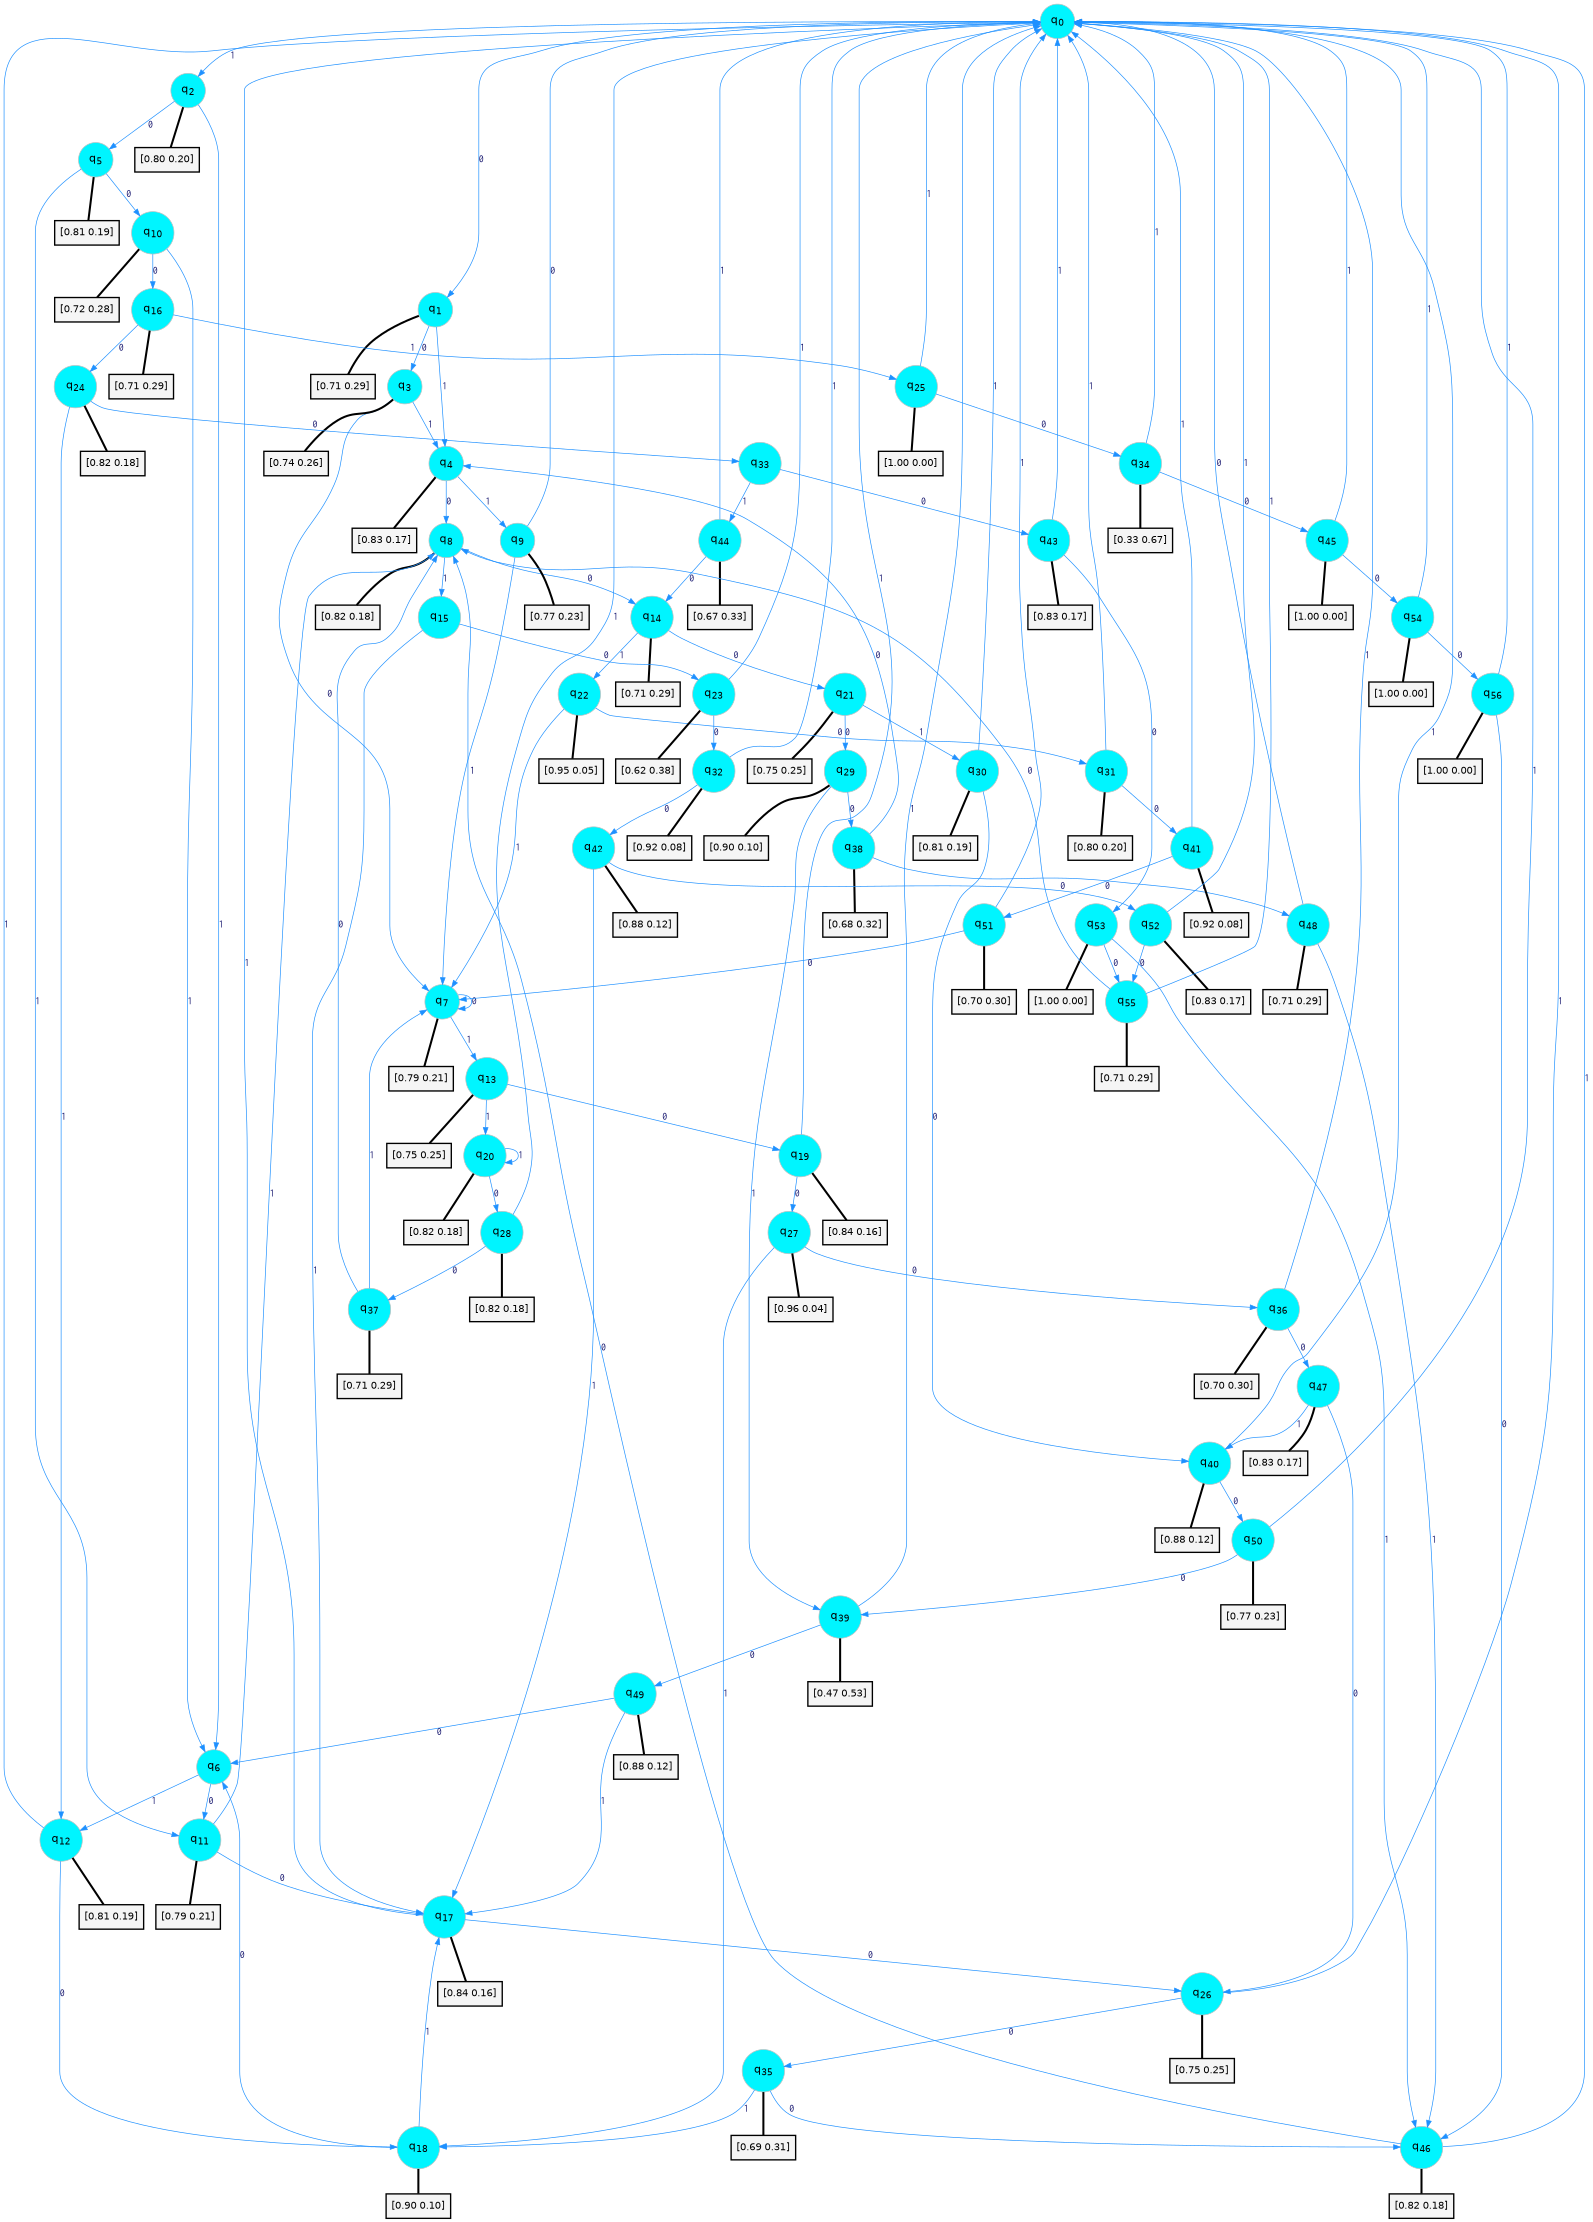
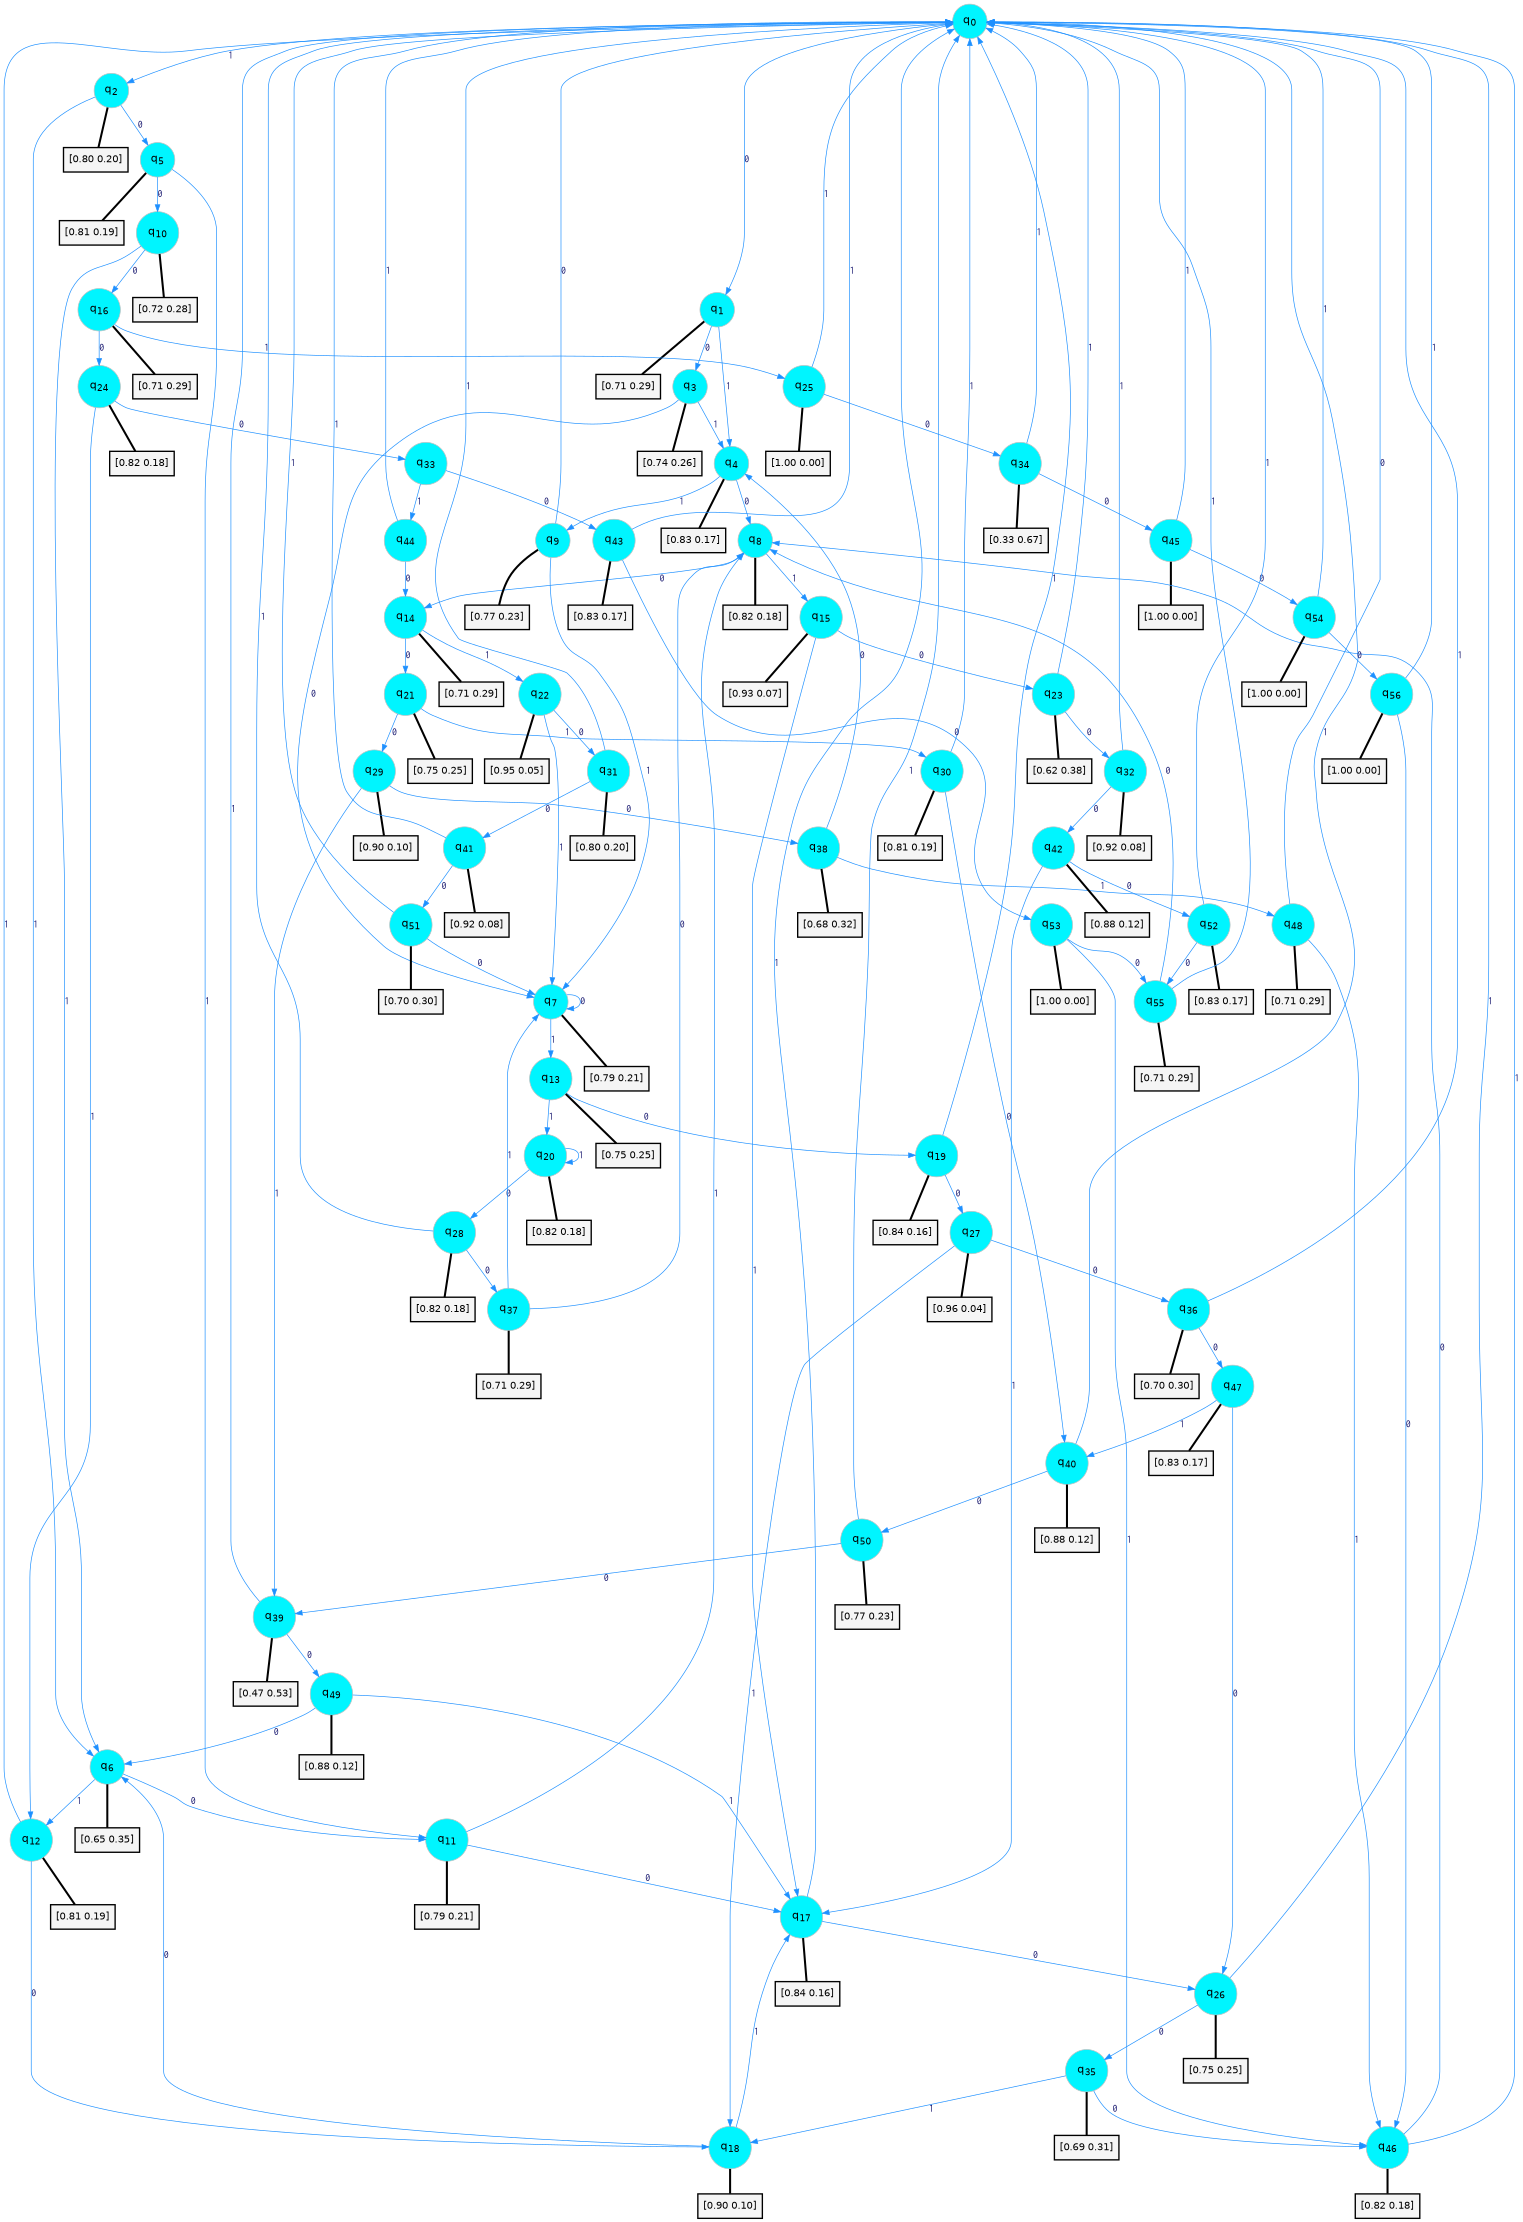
node "[0.67 0.33]": removed
node "[0.93 0.07]": added
node "[0.65 0.35]": added
